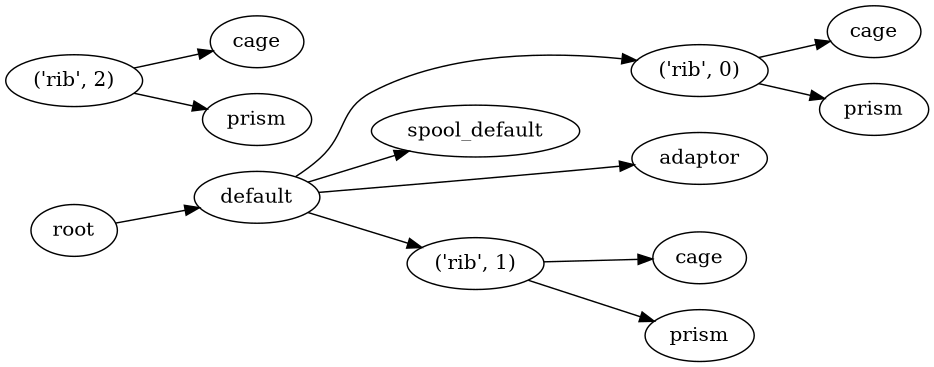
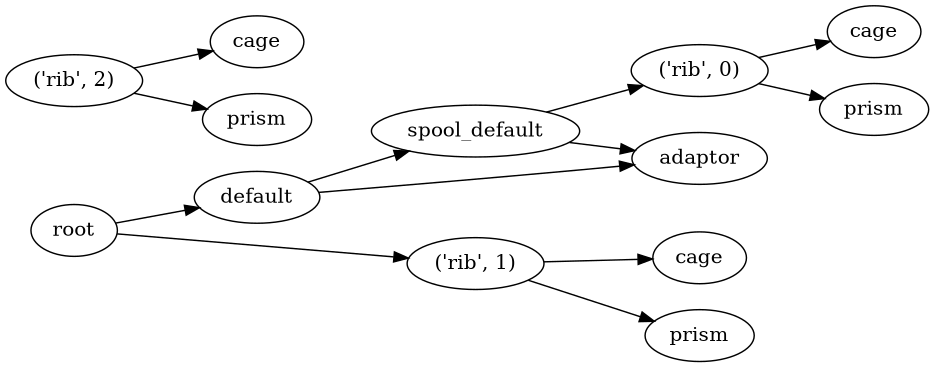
edge "default" -> "('rib', 0)": now "spool_default" -> "('rib', 0)"
edge "spool_default" -> "adaptor": added
edge "default" -> "('rib', 1)": now "root" -> "('rib', 1)"
